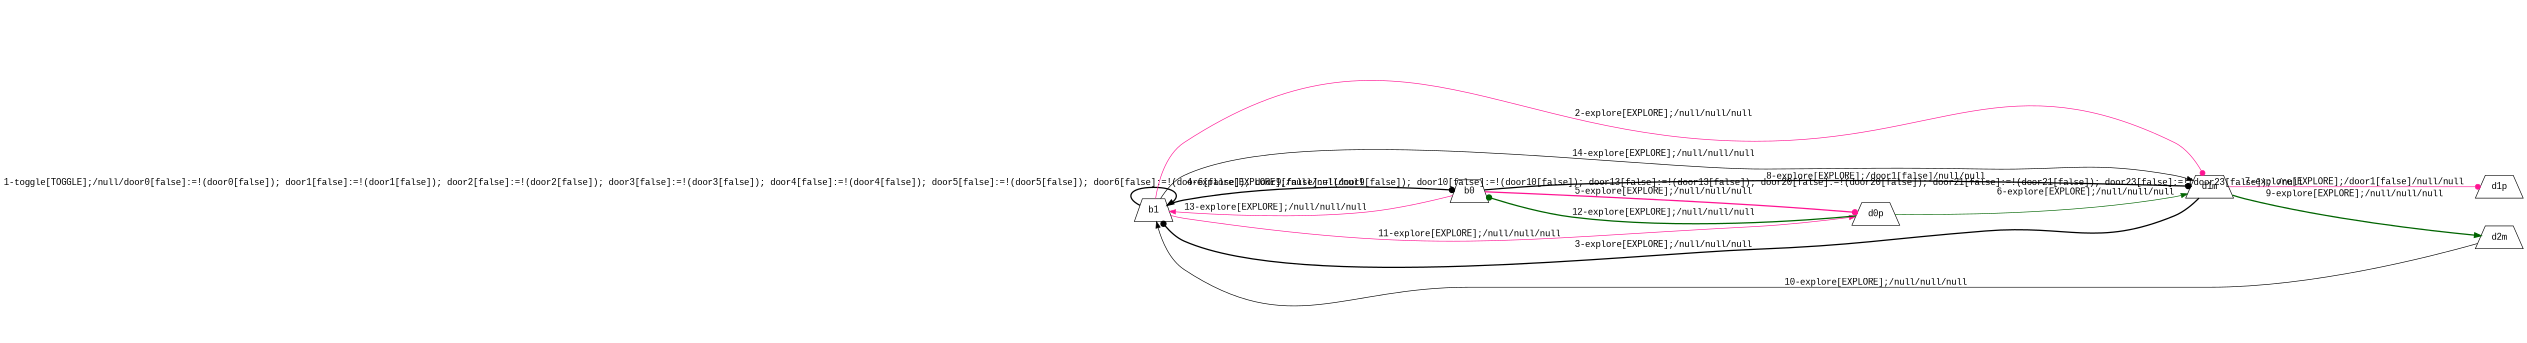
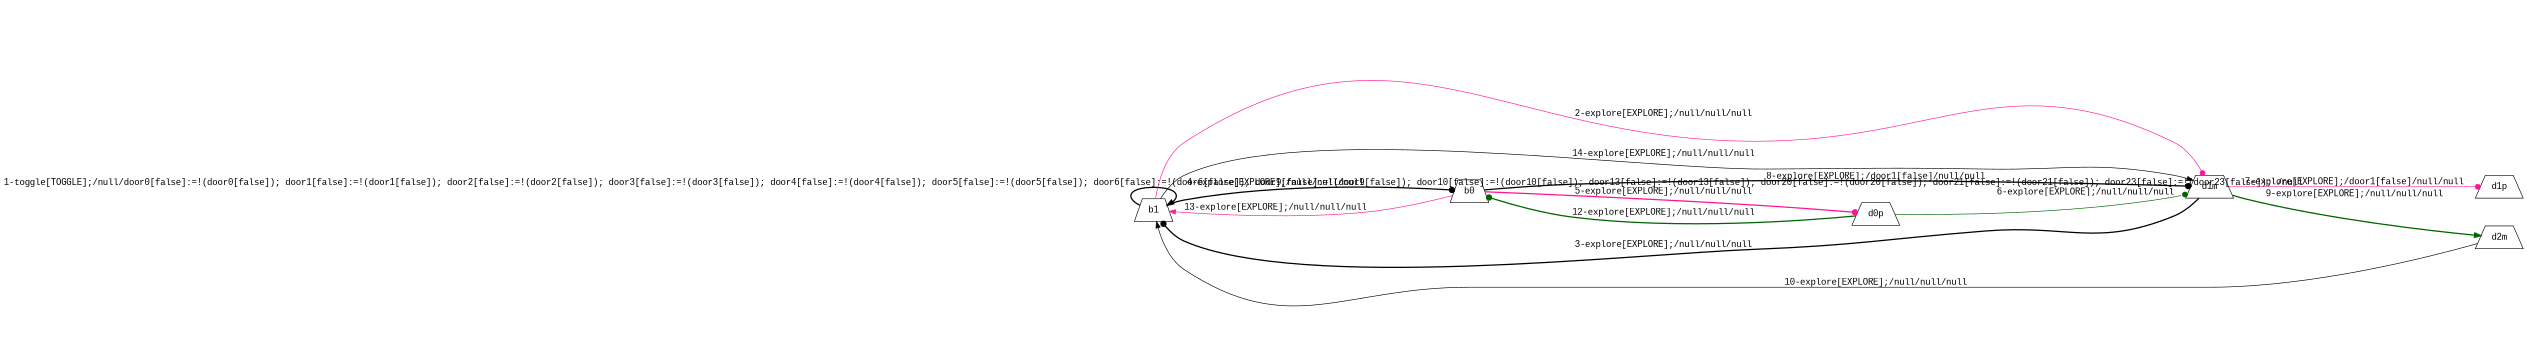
edge "d0p" -> "d1m": arrowhead normal -> dot
edge "b1" -> "d0p": removed, label "11-explore[EXPLORE];/null/null/null"
